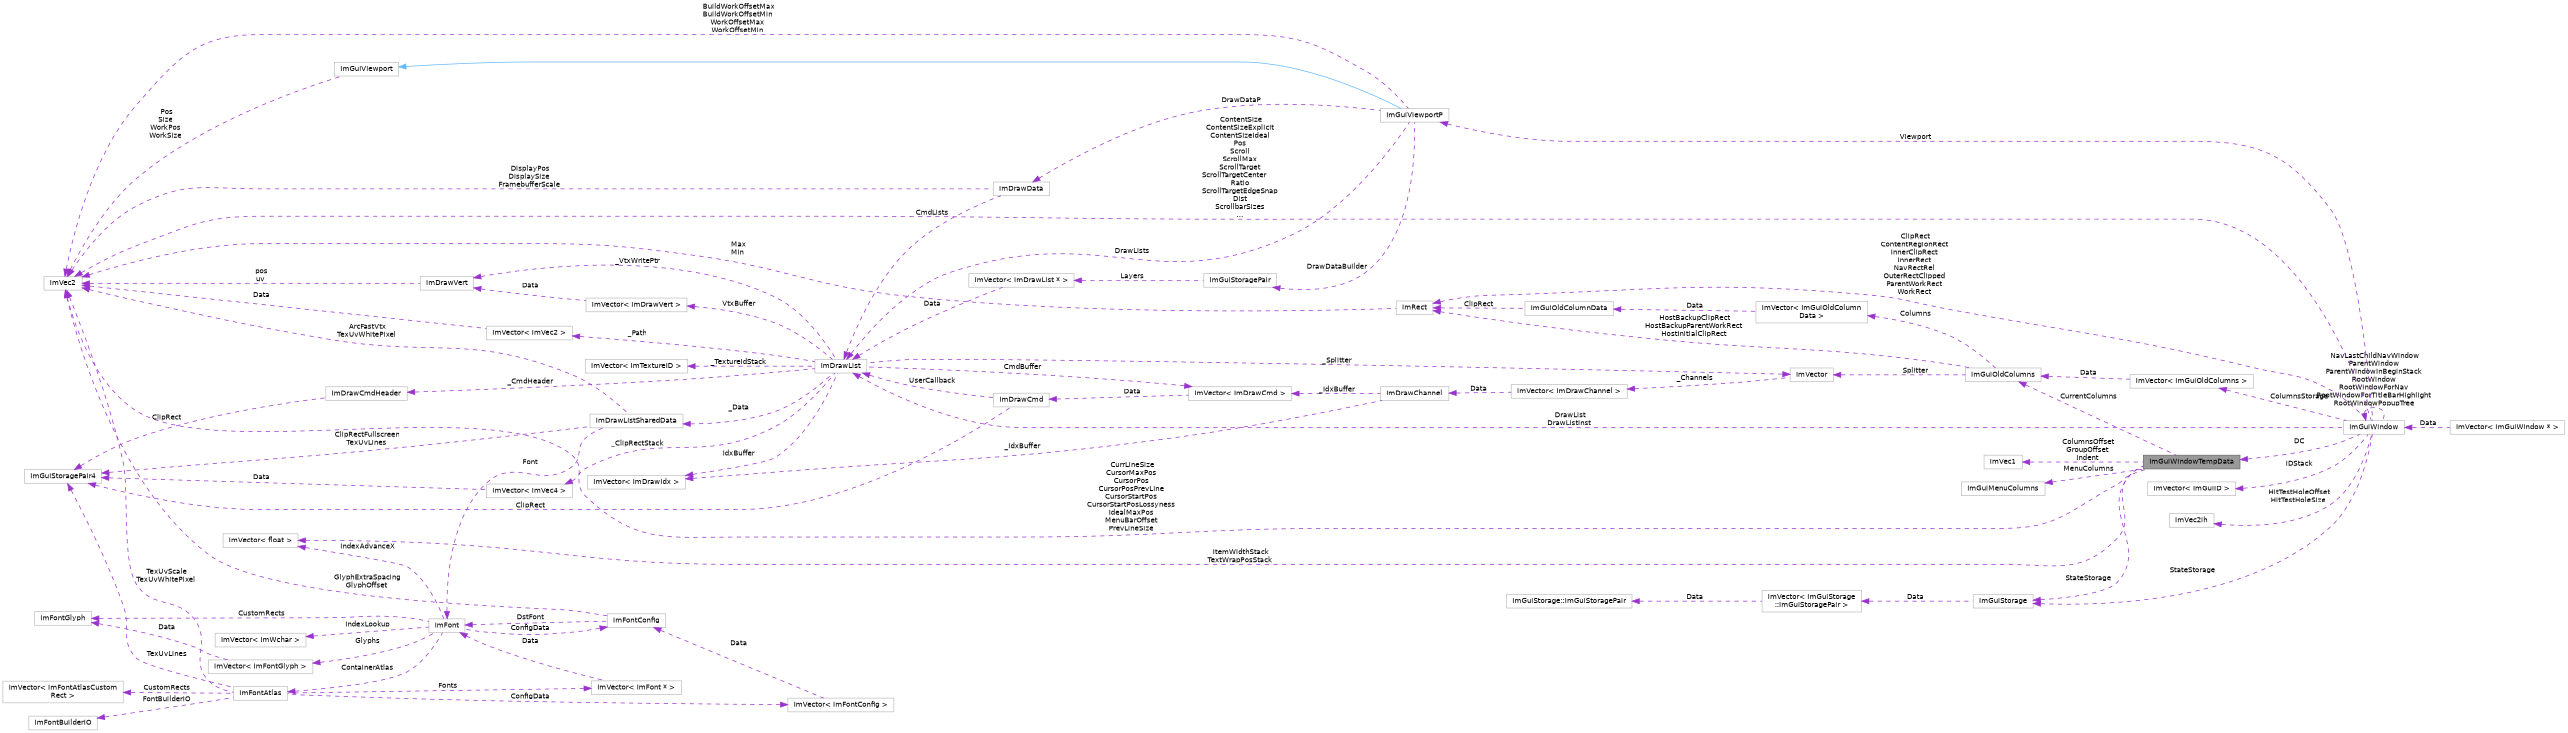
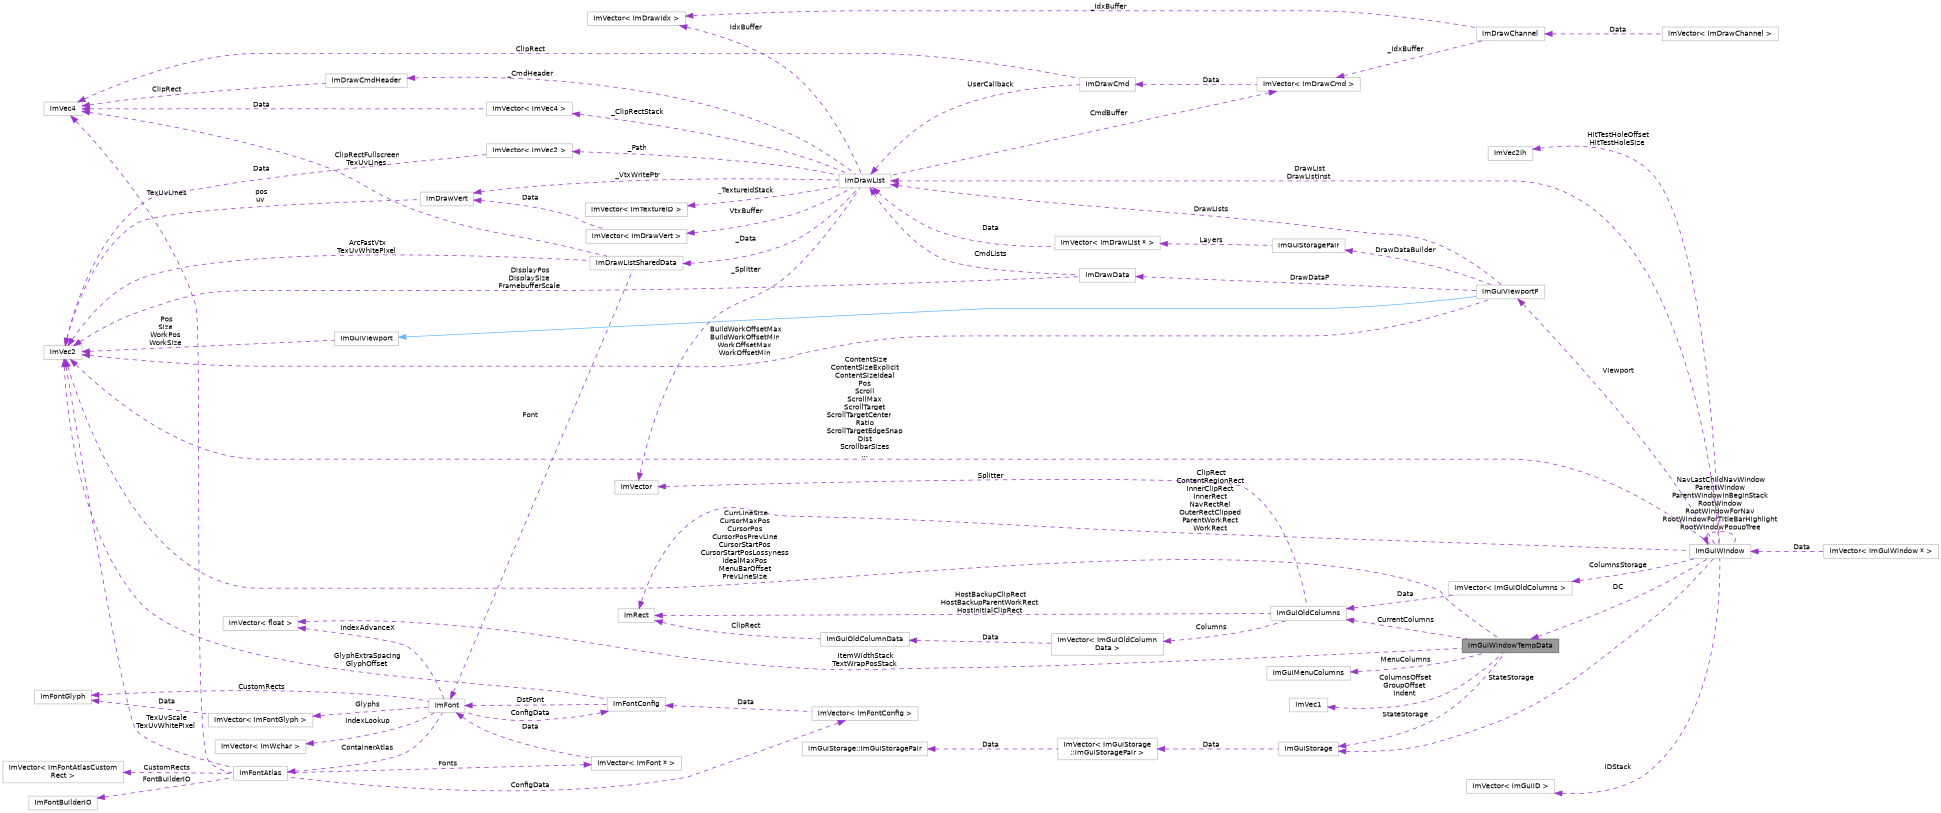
edge "ImRect" -> "ImVec2": removed, label "Max Min"
edge "ImVector" -> "ImVector< ImDrawChannel >": removed, label "_Channels"
node "ImGuiStoragePair4": label "ImGuiStoragePair4" -> "ImVec4"
